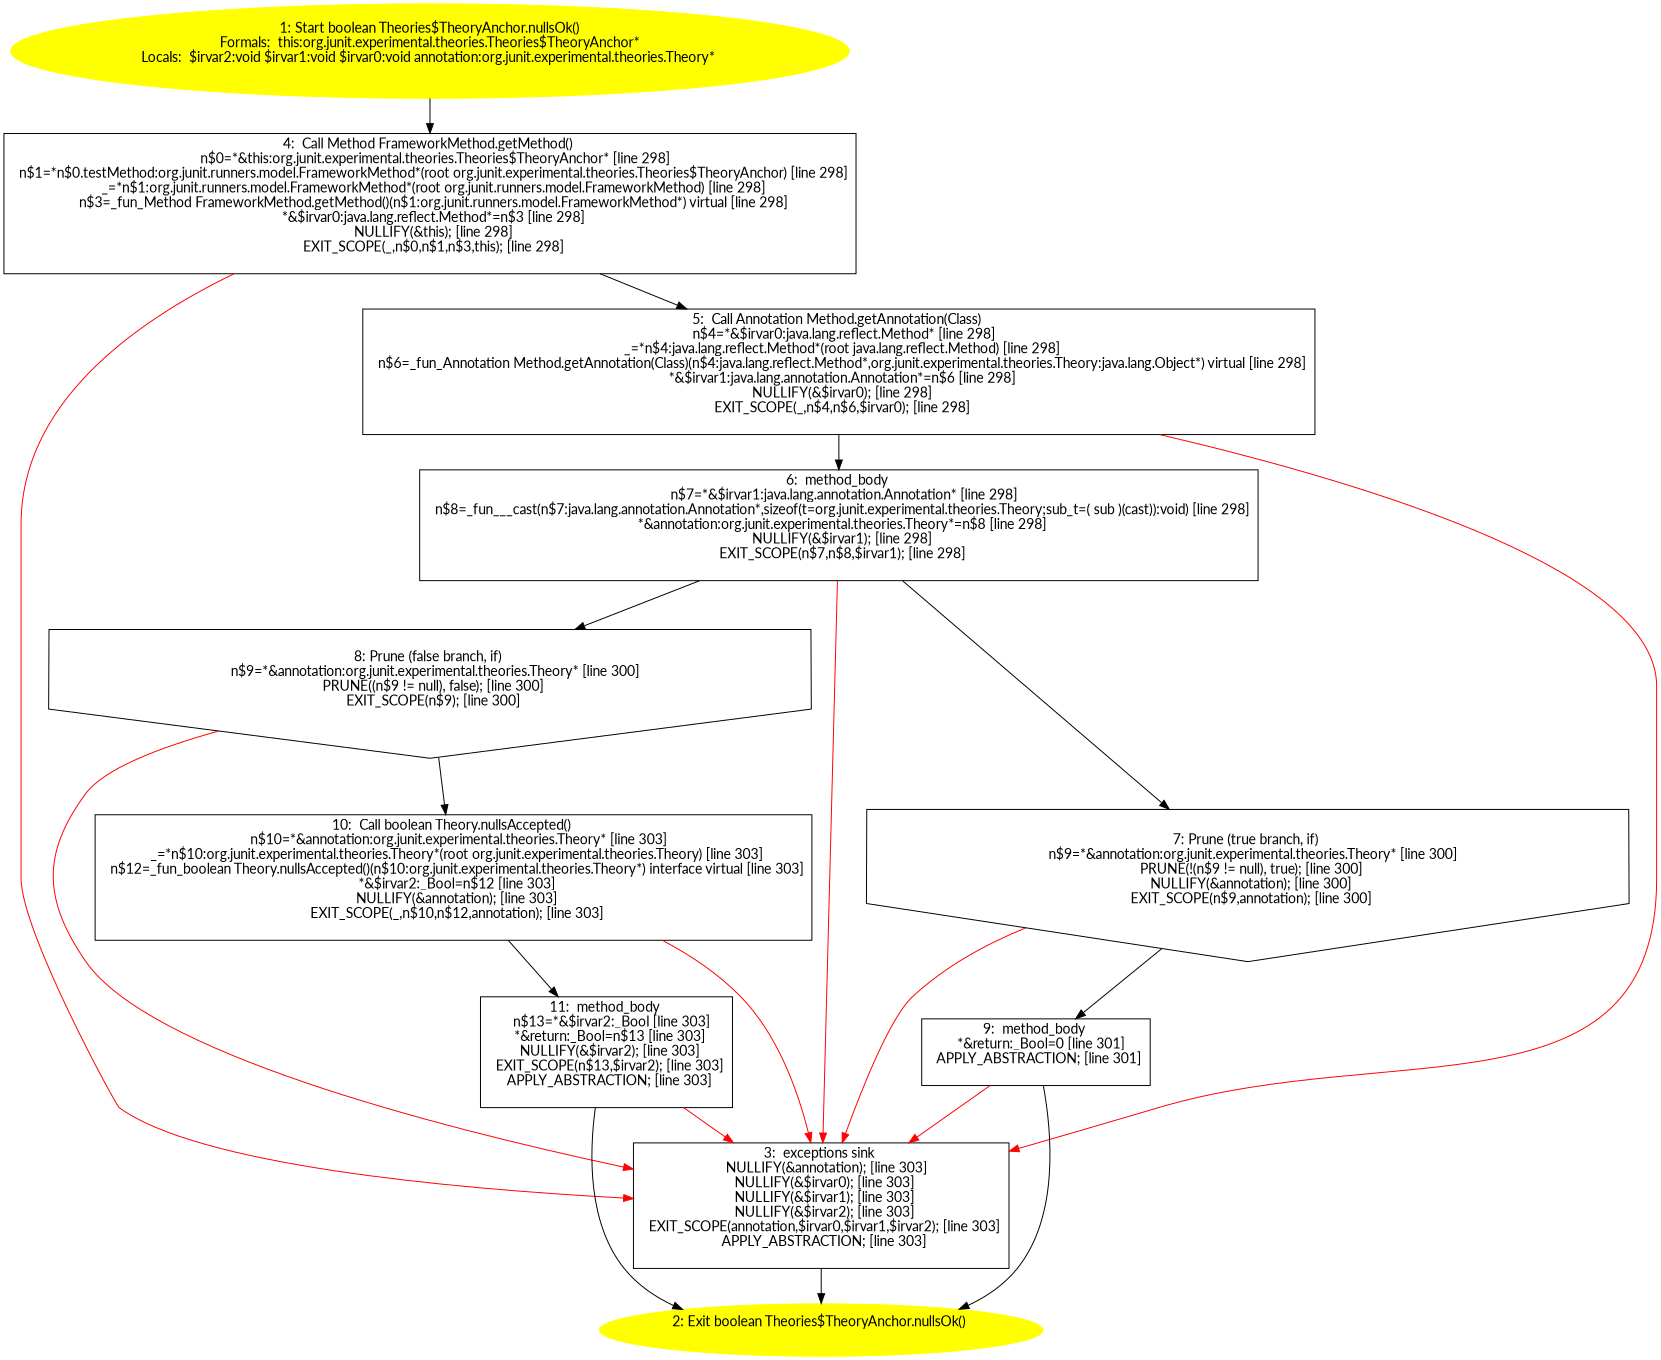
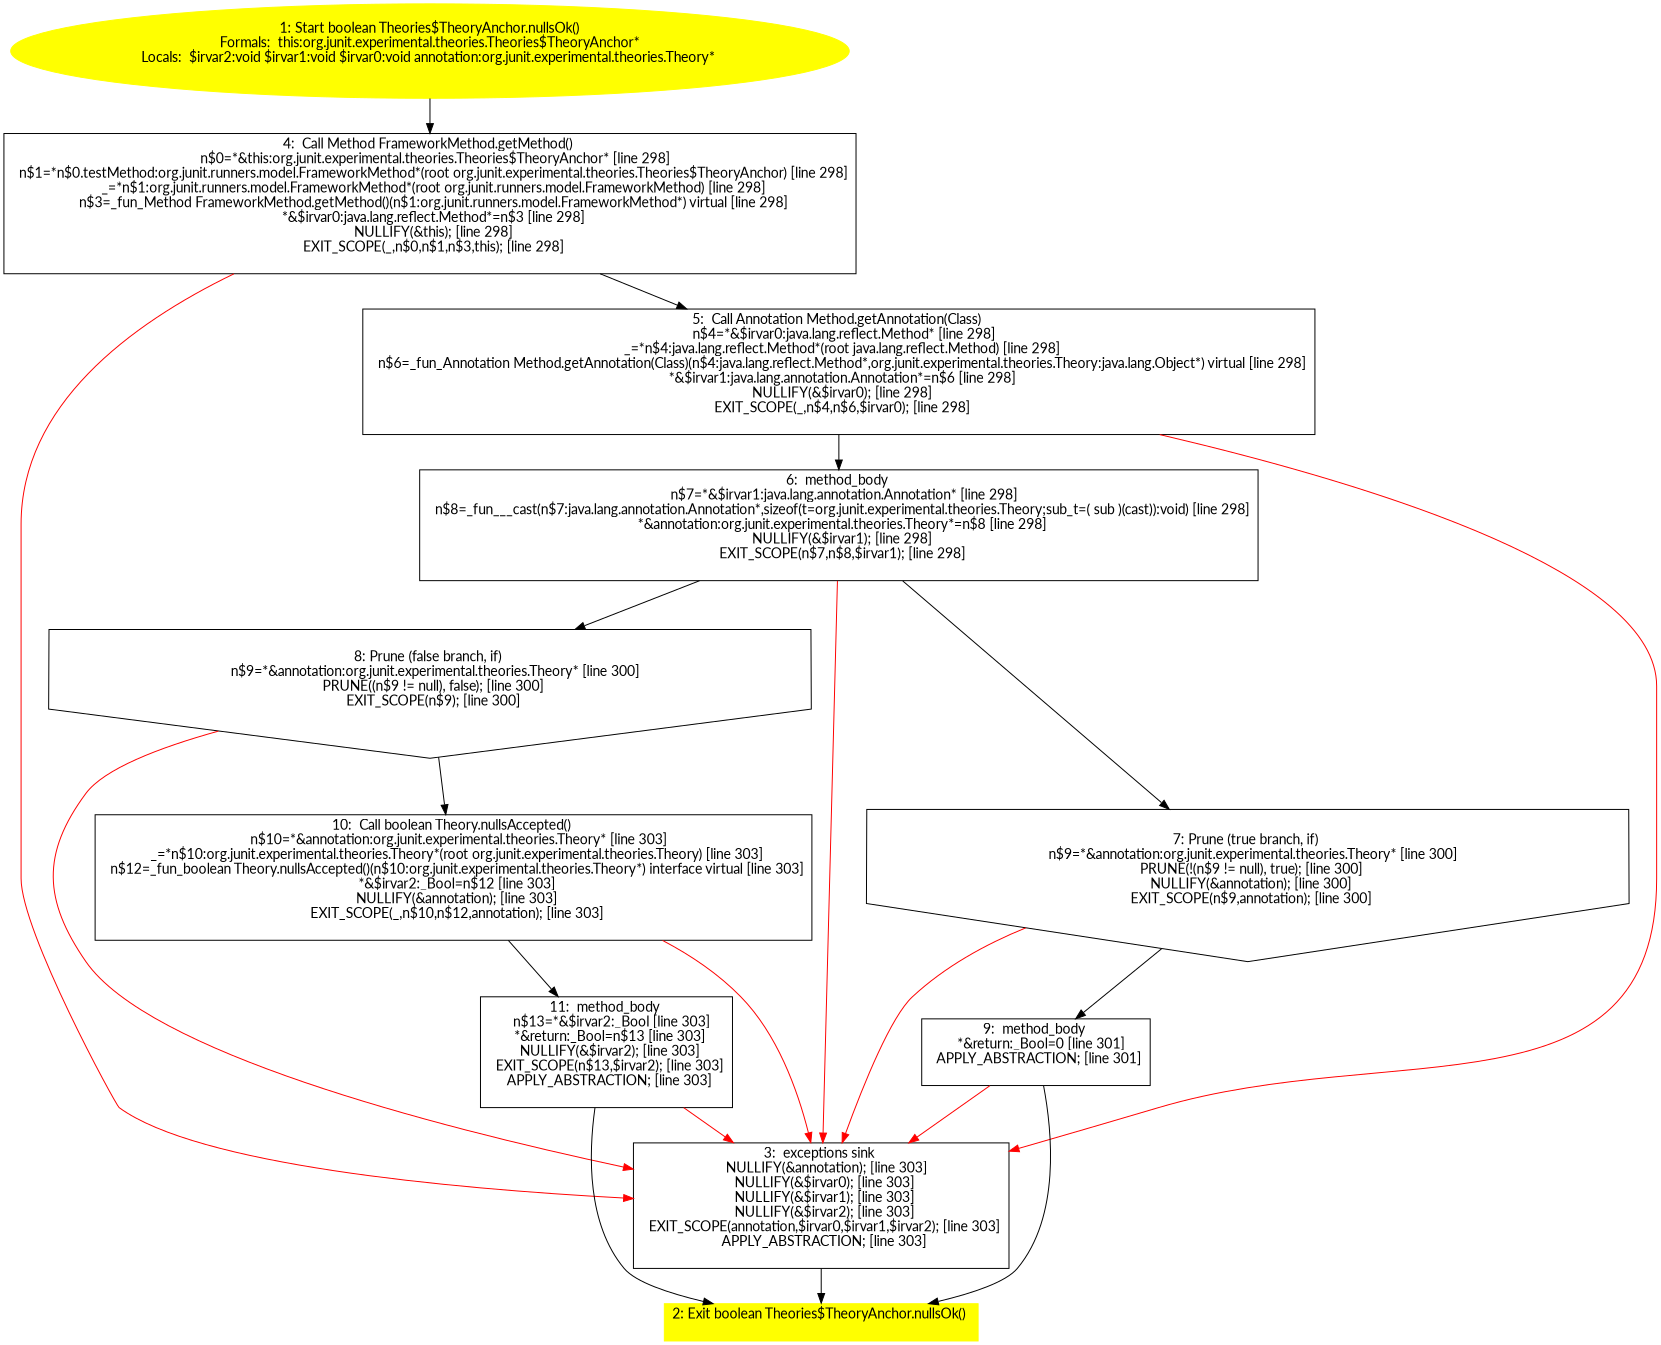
node "2: Exit boolean Theories$TheoryAnchor.nullsOk()": shape ellipse -> box
